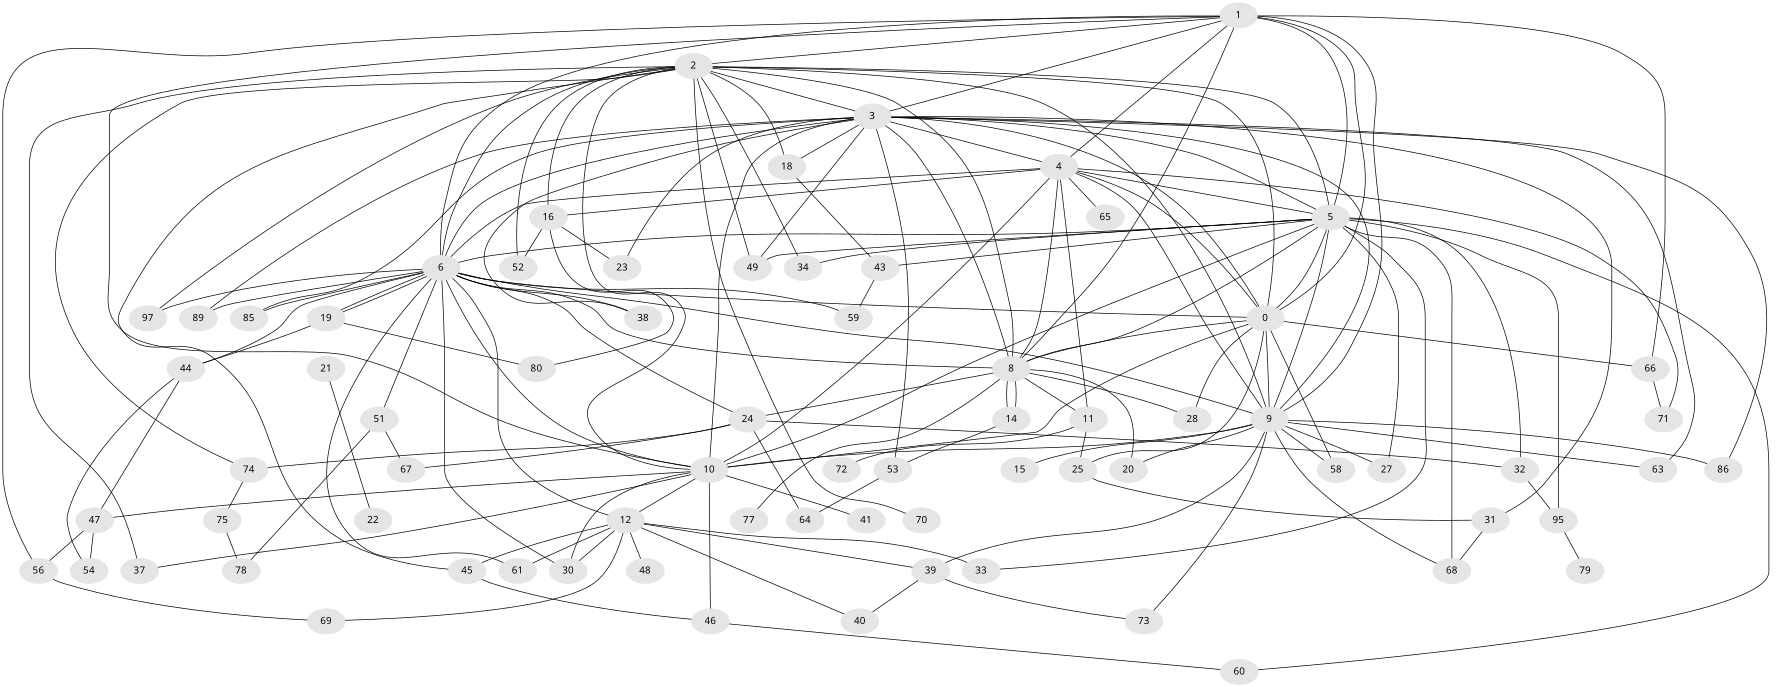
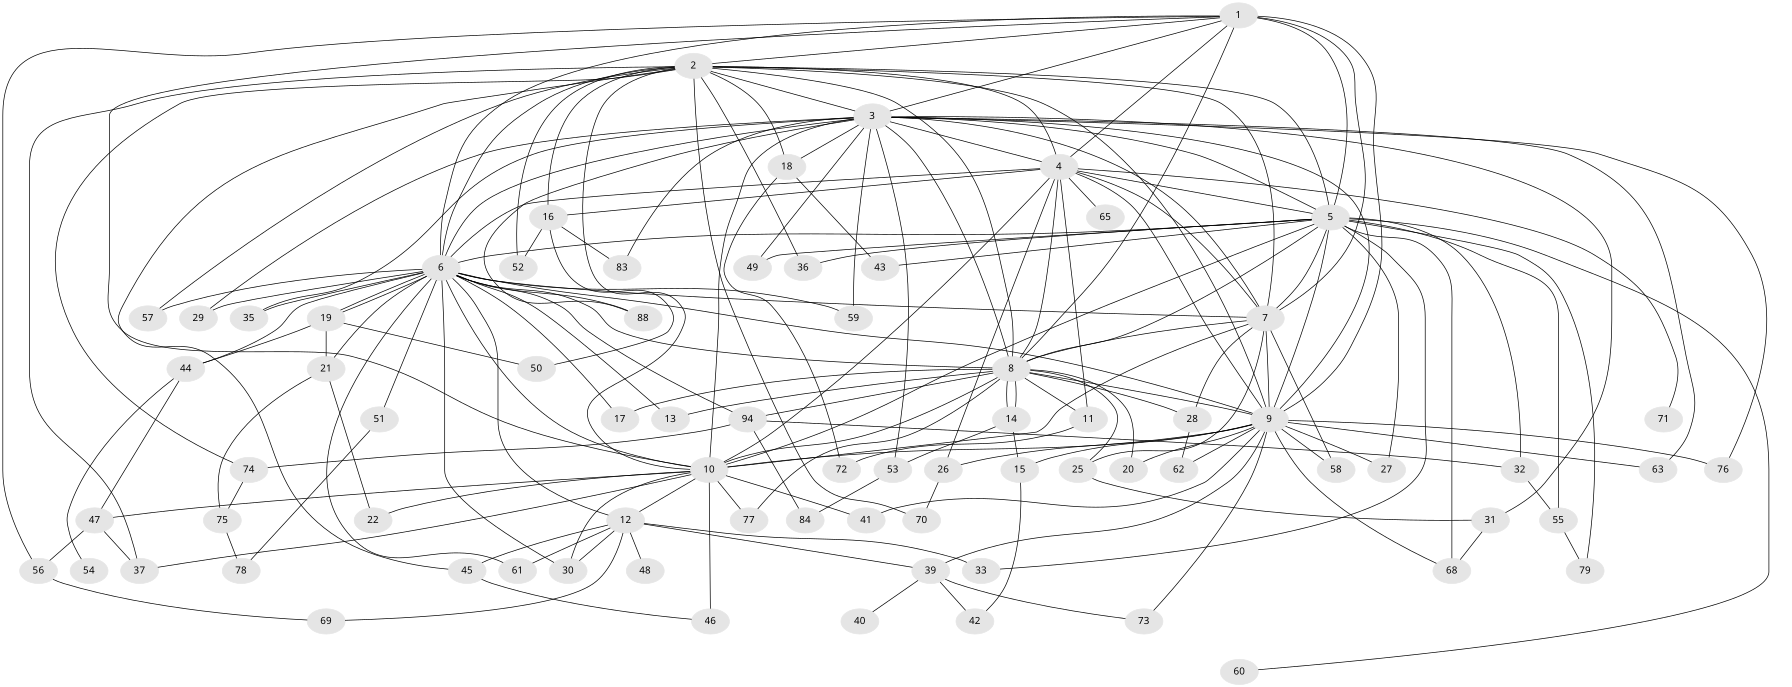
edge "2" -- "49": now "2" -- "4"
node "23": label "23" -> "83"
node "34": label "34" -> "36"
edge "43" -- "59": now "3" -- "59"
edge "6" -- "21": added
edge "18" -- "72": added
edge "5" -- "79": added
node "97": label "97" -> "57"
node "89": label "89" -> "29"
node "85": label "85" -> "35"
node "38": label "38" -> "88"
node "0": label "0" -> "7"
edge "19" -- "21": added
node "80": label "80" -> "50"
node "66": removed
edge "8" -- "9": added
node "17": added
node "13": added
node "24": label "24" -> "94"
edge "21" -- "75": added
edge "8" -- "10": added
edge "14" -- "15": added
edge "11" -- "25": now "8" -- "25"
node "67": removed
node "26": added
node "62": added
node "86": label "86" -> "76"
edge "10" -- "22": added
edge "10" -- "77": added
edge "9" -- "41": added
node "64": label "64" -> "84"
node "95": label "95" -> "55"
edge "47" -- "54": now "47" -- "37"
edge "12" -- "40": removed
node "42": added
edge "46" -- "60": removed
